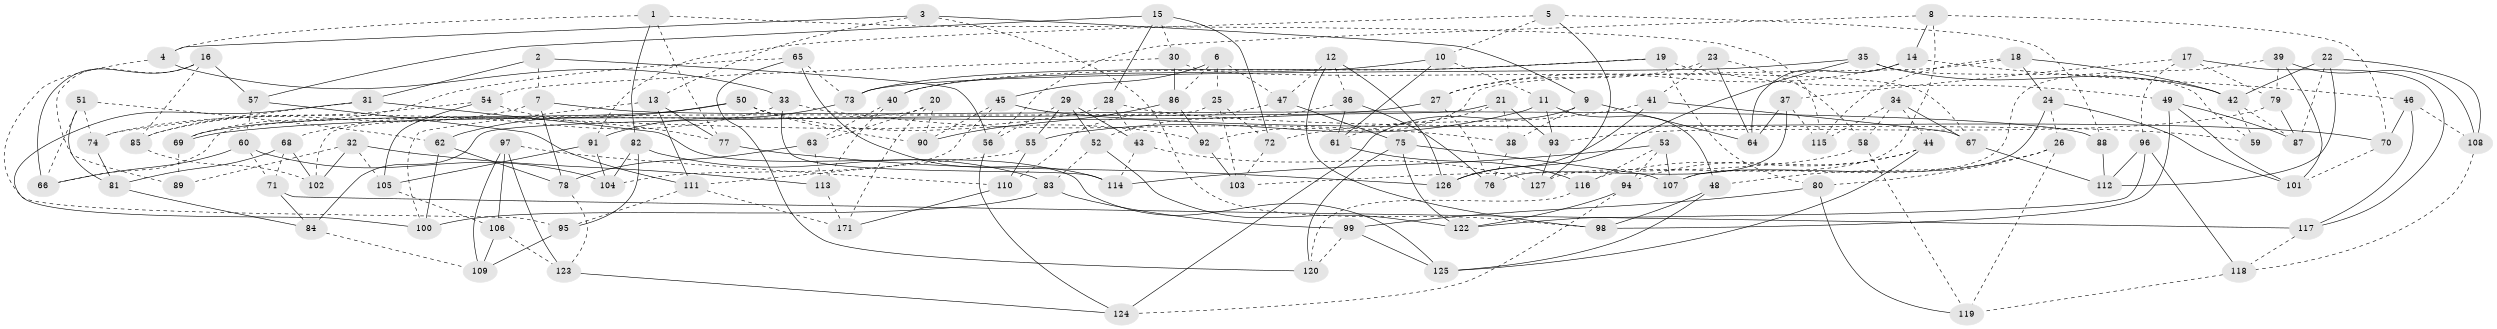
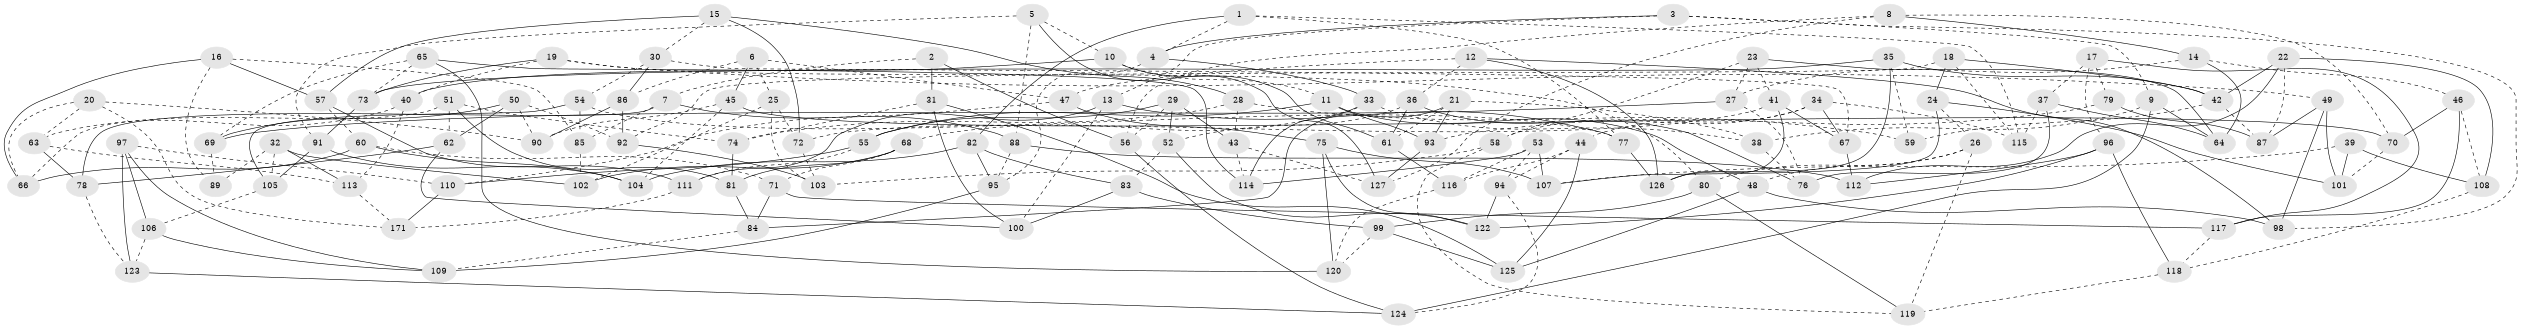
edge "3" -- "9": style solid -> dashed
edge "39" -- "79": removed
edge "111" -- "95": now "88" -- "95"
